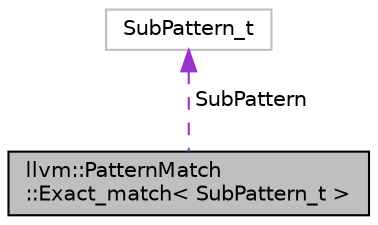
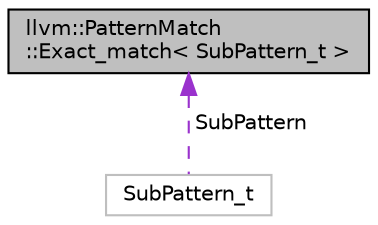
edge "llvm::PatternMatch ::Exact_match< SubPattern_t >" -> "SubPattern_t": reversed
